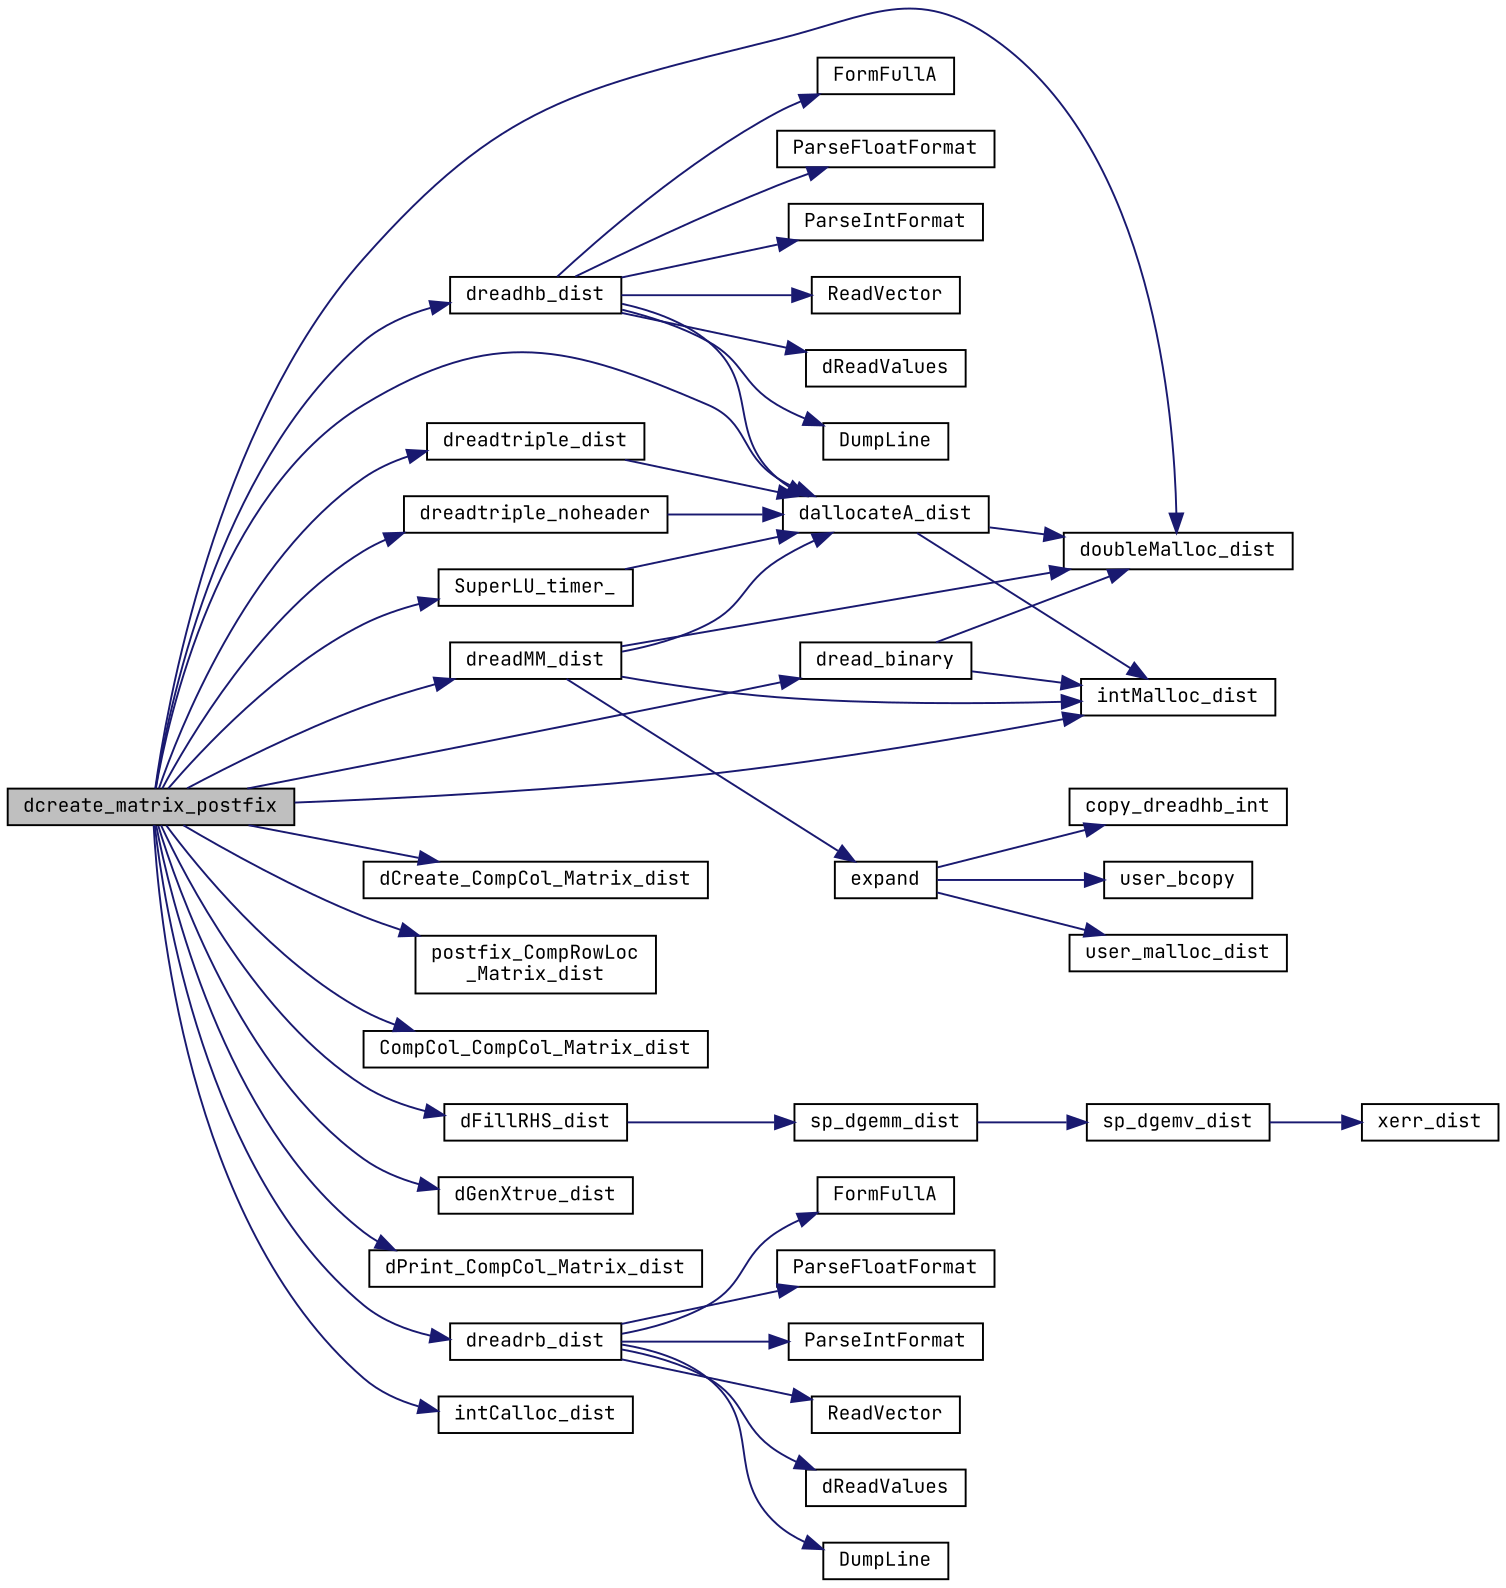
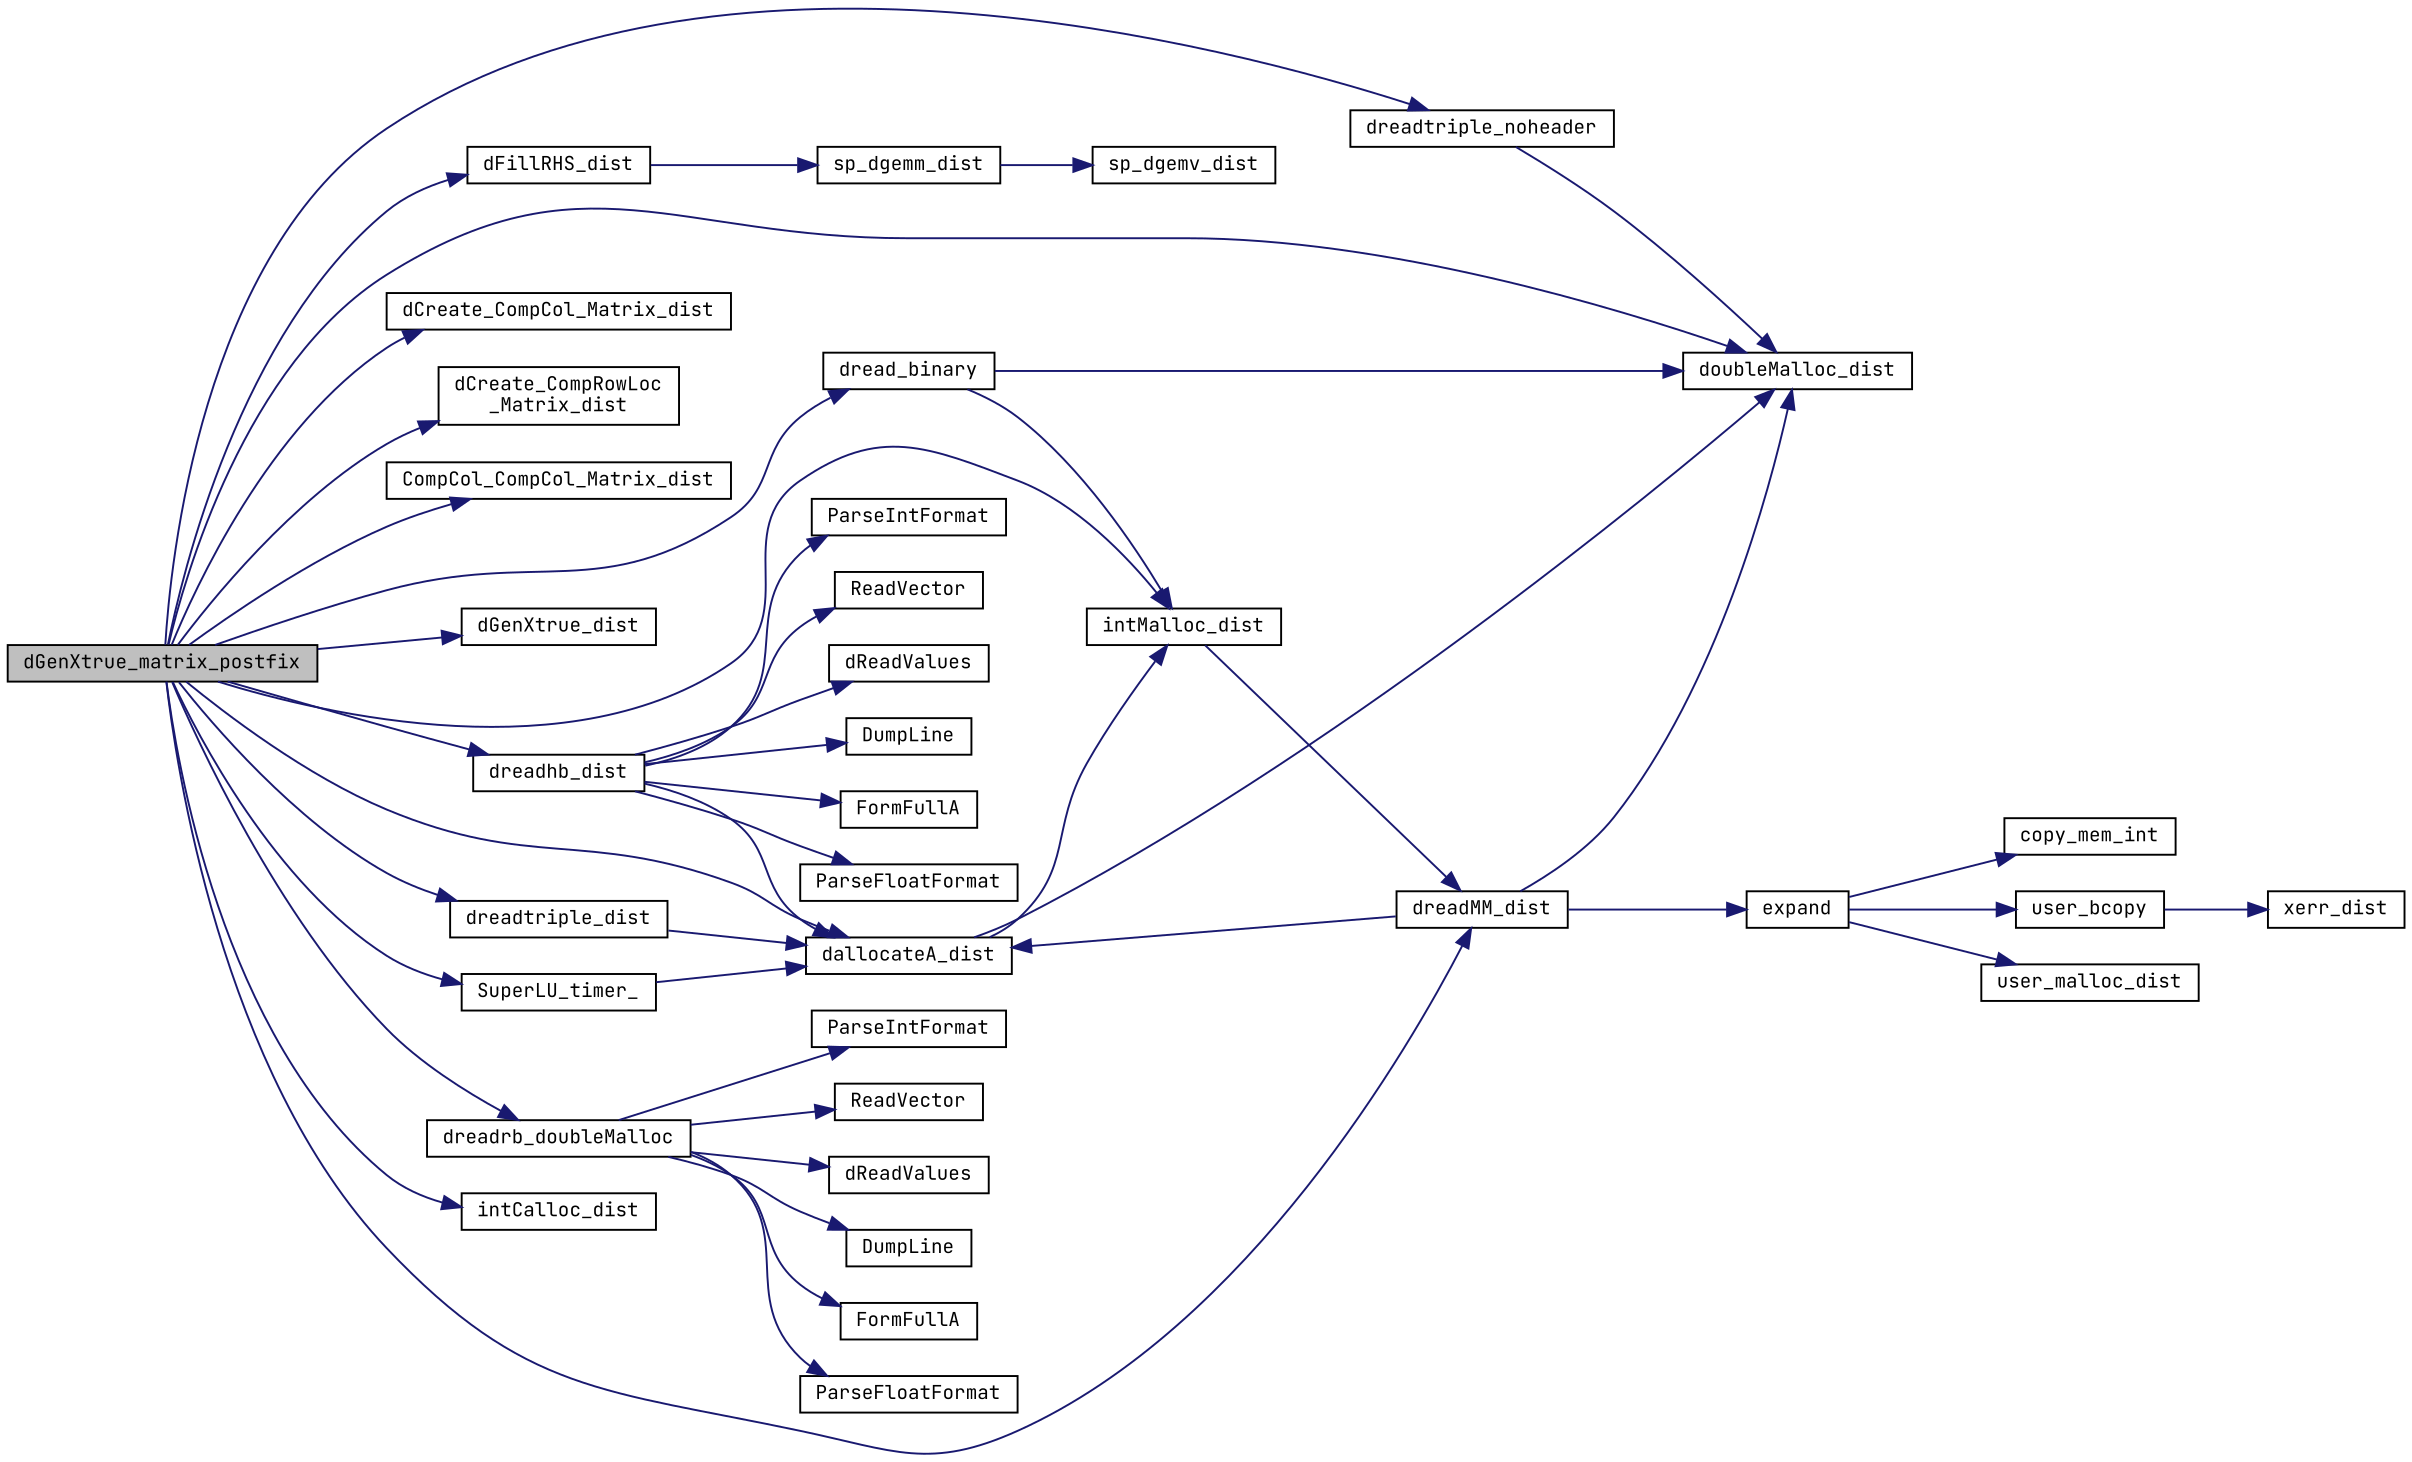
edge "dreadtriple_noheader" -> "dallocateA_dist": now "dreadtriple_noheader" -> "doubleMalloc_dist"
edge "dreadMM_dist" -> "intMalloc_dist": reversed
node "dcreate_matrix_postfix": label "dcreate_matrix_postfix" -> "dGenXtrue_matrix_postfix"
node "copy_dreadhb_int": label "copy_dreadhb_int" -> "copy_mem_int"
node "postfix_CompRowLoc _Matrix_dist": label "postfix_CompRowLoc _Matrix_dist" -> "dCreate_CompRowLoc _Matrix_dist"
edge "sp_dgemv_dist" -> "xerr_dist": now "user_bcopy" -> "xerr_dist"
node "dPrint_CompCol_Matrix_dist": removed
node "dreadrb_dist": label "dreadrb_dist" -> "dreadrb_doubleMalloc"
